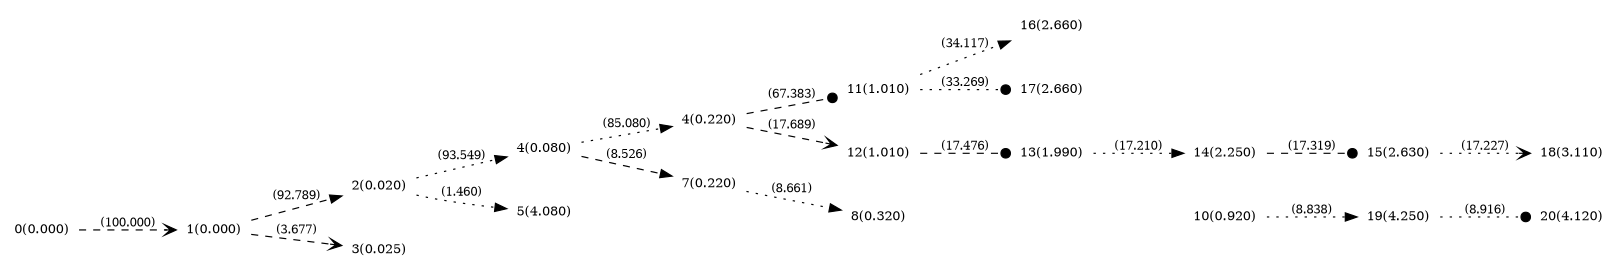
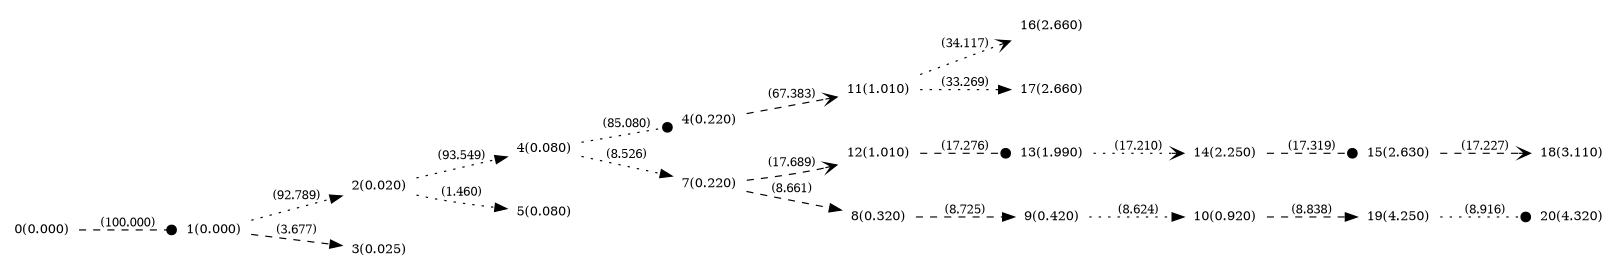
edge "11(1.010)" -> "16(2.660)": arrowhead normal -> vee
edge "11(1.010)" -> "17(2.660)": arrowhead dot -> normal
edge "4(0.220)" -> "11(1.010)": arrowhead dot -> vee
edge "4(0.080)" -> "4(0.220)": arrowhead normal -> dot
edge "4(0.220)" -> "12(1.010)": now "7(0.220)" -> "12(1.010)"
edge "12(1.010)" -> "13(1.990)": label "(17.476)" -> "(17.276)"
edge "13(1.990)" -> "14(2.250)": arrowhead normal -> vee
edge "15(2.630)" -> "18(3.110)": style dotted -> dashed
edge "4(0.080)" -> "7(0.220)": style dashed -> dotted
edge "7(0.220)" -> "8(0.320)": style dotted -> dashed
edge "1(0.000)" -> "2(0.020)": style dashed -> dotted
node "5(4.080)": label "5(4.080)" -> "5(0.080)"
node "9(0.420)": added
edge "10(0.920)" -> "19(4.250)": style dotted -> dashed
node "20(4.120)": label "20(4.120)" -> "20(4.320)"
edge "0(0.000)" -> "1(0.000)": arrowhead vee -> dot
edge "1(0.000)" -> "3(0.025)": arrowhead vee -> normal
